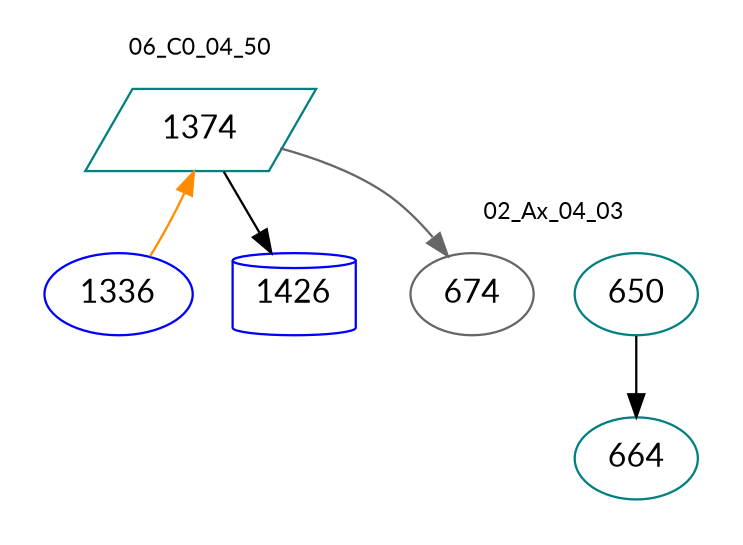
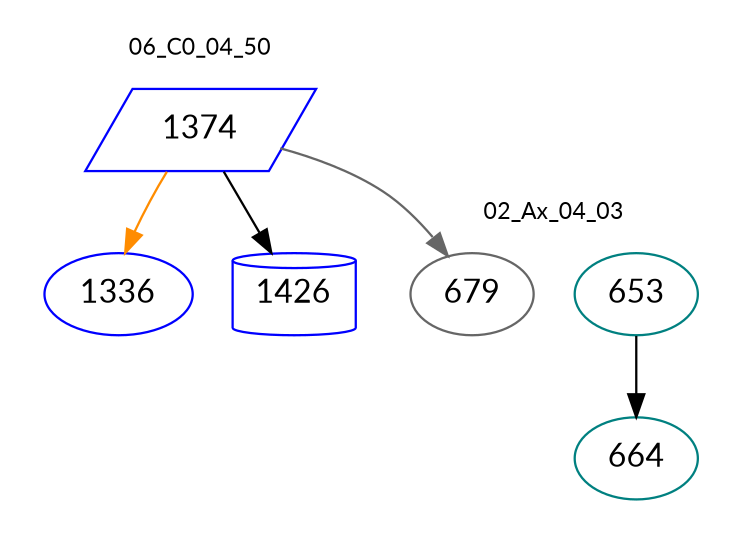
node "1374": color teal -> blue
edge "1336" -> "1374": reversed
node "674": label "674" -> "679"
node "650": label "650" -> "653"
